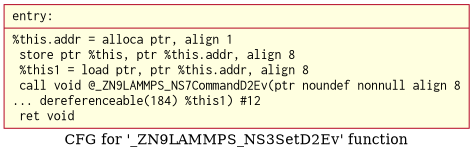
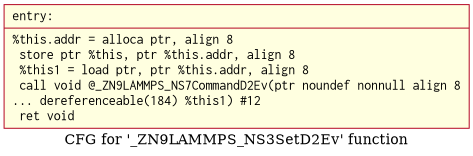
node "entry:": text "%this.addr = alloca ptr, align 1" -> "%this.addr = alloca ptr, align 8"
